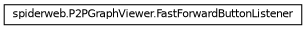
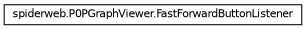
node "spiderweb.P2PGraphViewer.FastForwardButtonListener": label "spiderweb.P2PGraphViewer.FastForwardButtonListener" -> "spiderweb.P0PGraphViewer.FastForwardButtonListener"
